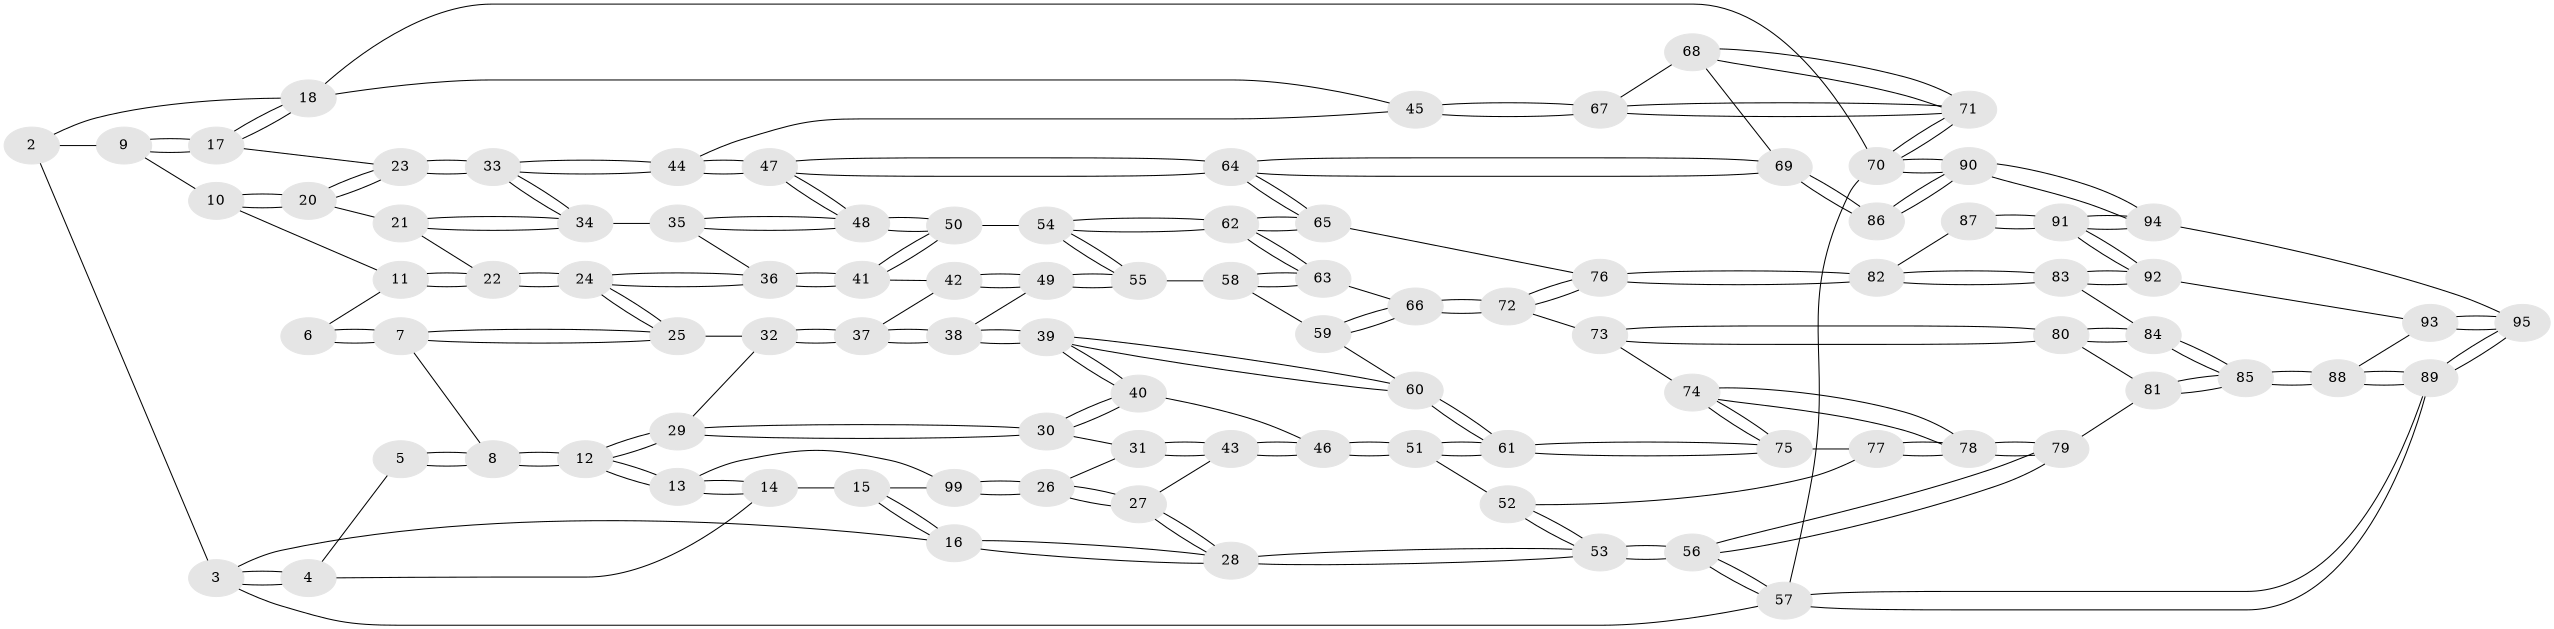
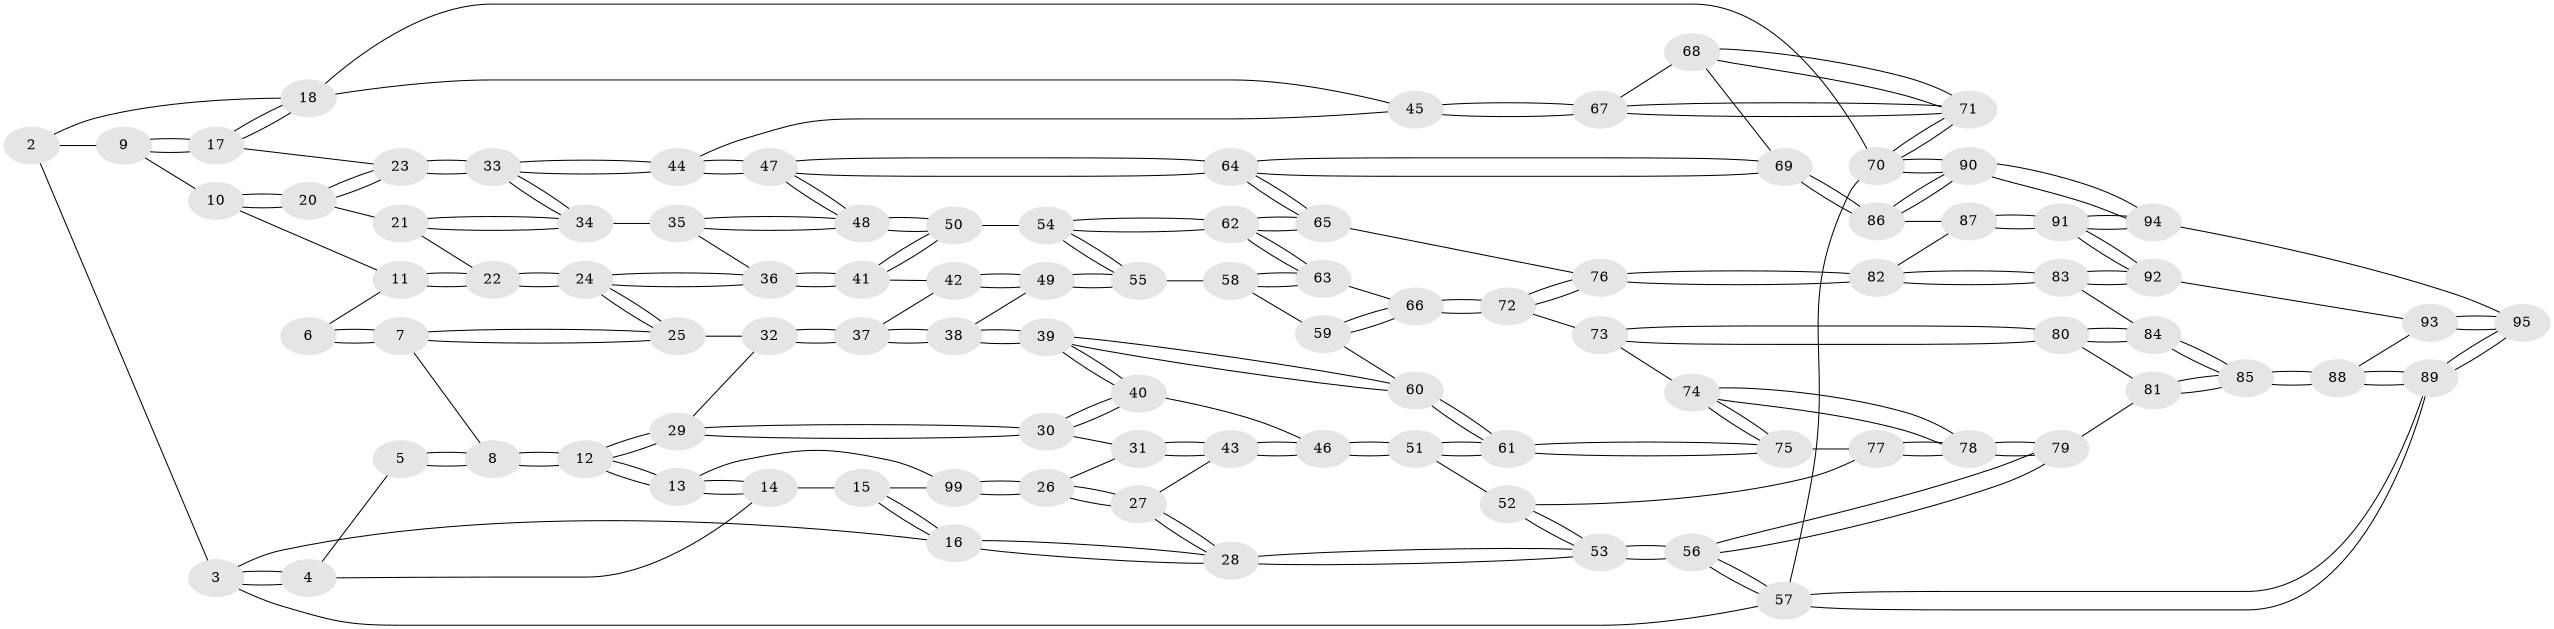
edge "86" -- "87": added
